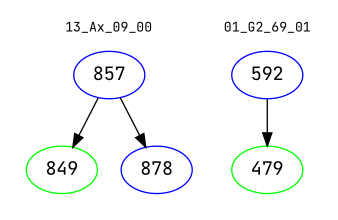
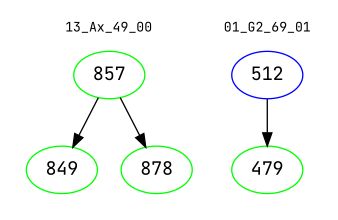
cluster "13_Ax_09_00": label "13_Ax_09_00" -> "13_Ax_49_00"
node "857": color blue -> green
node "592": label "592" -> "512"
node "878": color blue -> green
